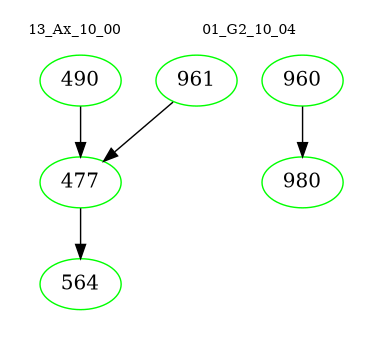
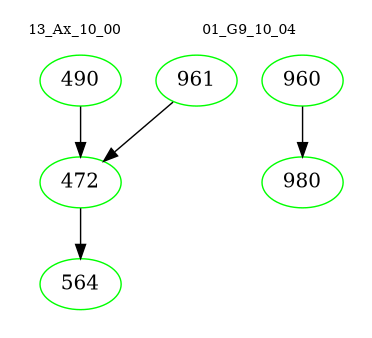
cluster "01_G2_10_04": label "01_G2_10_04" -> "01_G9_10_04"
node "477": label "477" -> "472"
